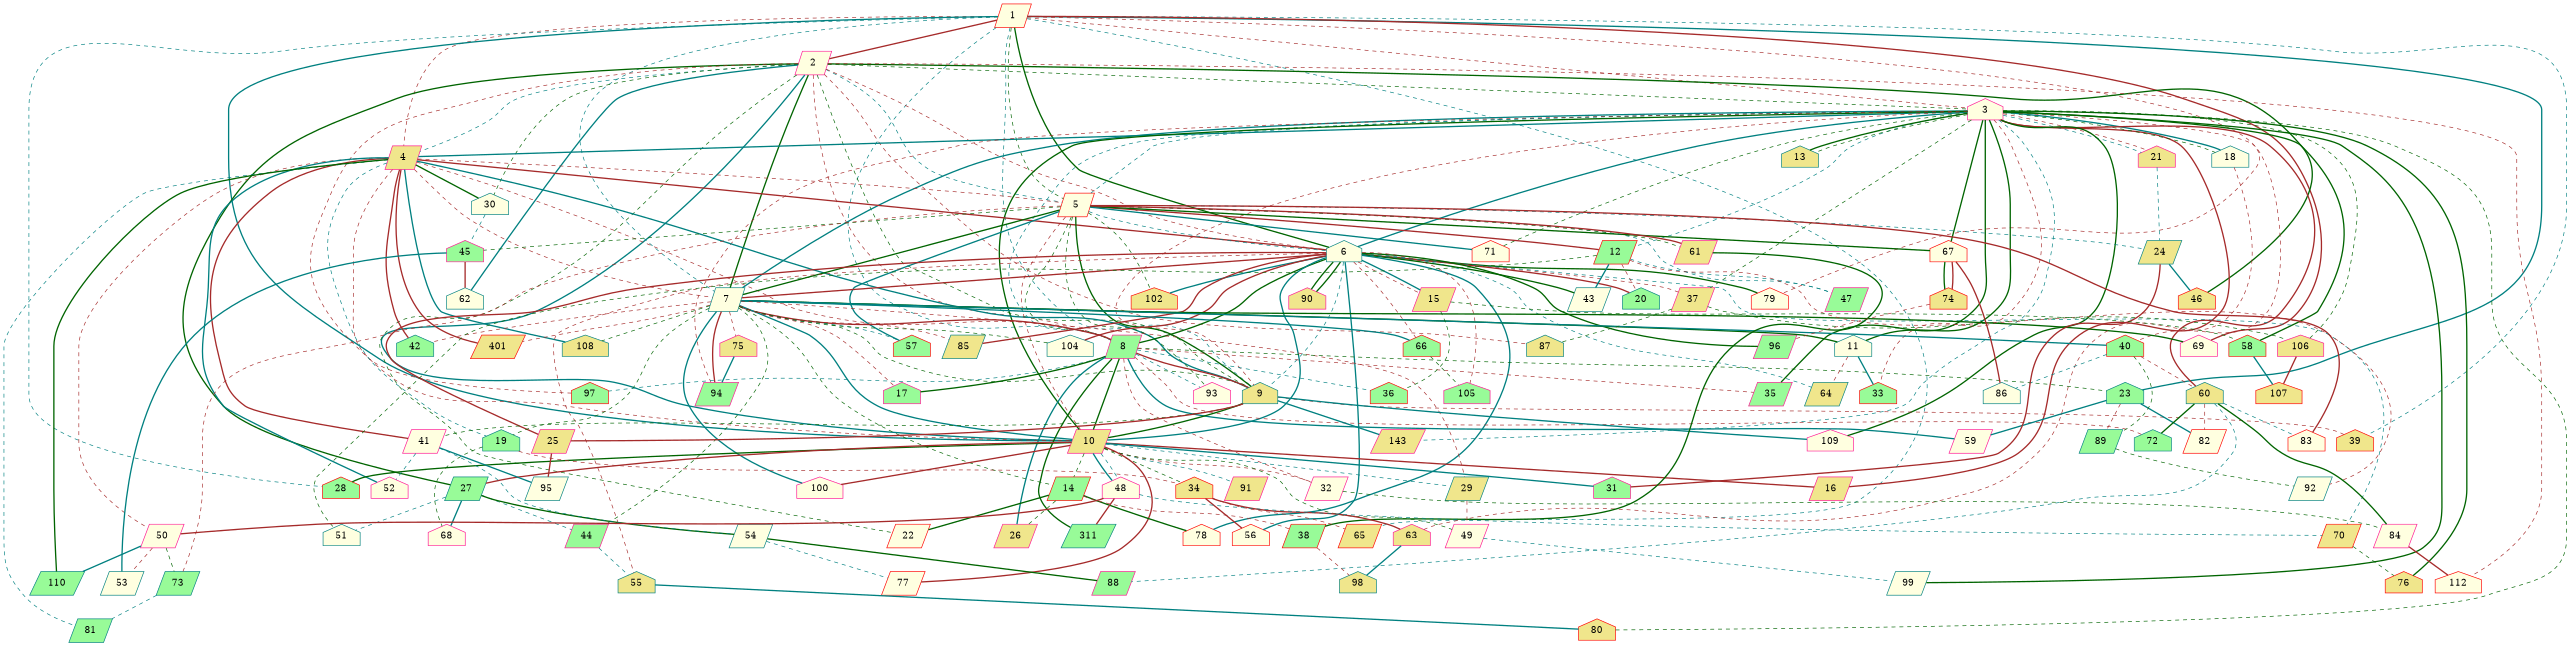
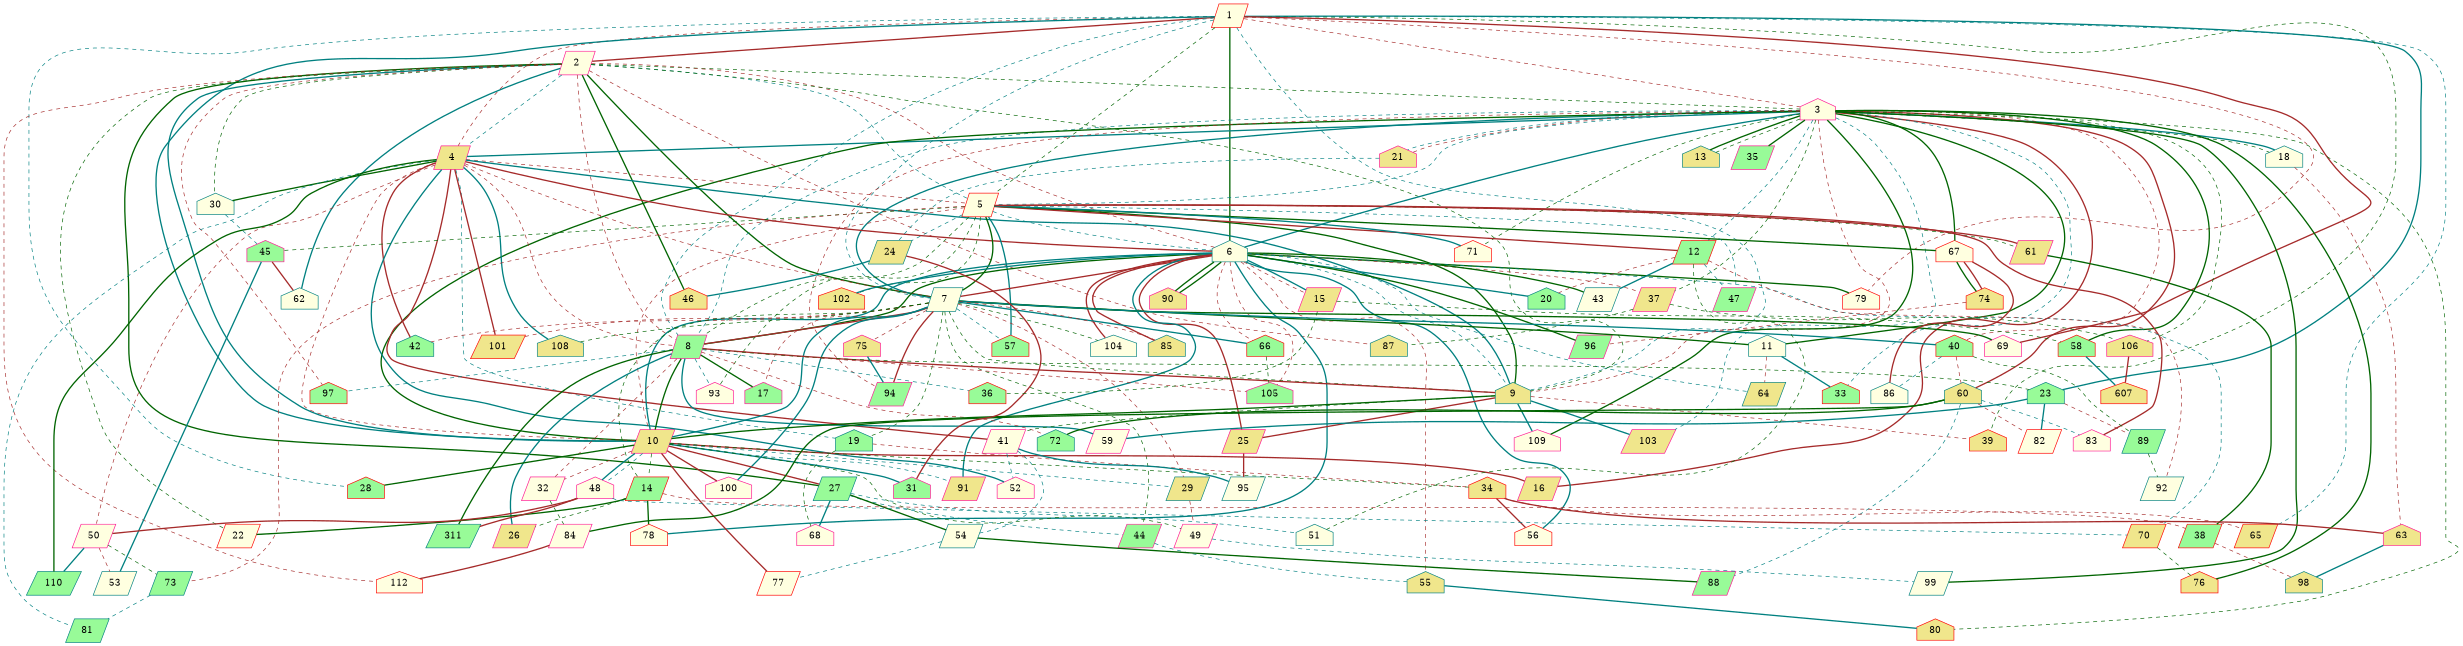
edge "1" -- "39": color teal -> darkgreen
edge "6" -- "20": color brown -> teal
edge "3" -- "33": color brown -> teal
node "401": label "401" -> "101"
node "85": shape parallelogram -> house
edge "6" -- "91": added
edge "8" -- "35": now "8" -- "105"
node "107": label "107" -> "607"
node "143": label "143" -> "103"
node "83": color red -> deeppink
